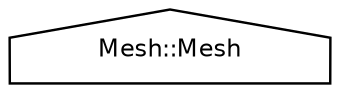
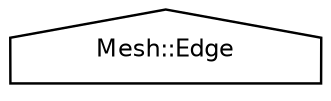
node "Mesh::Mesh": label "Mesh::Mesh" -> "Mesh::Edge"
